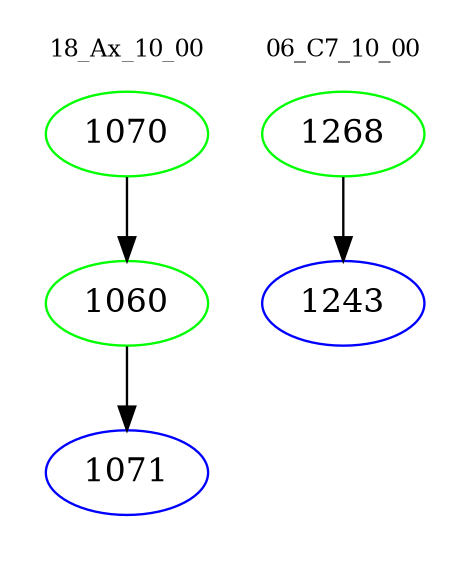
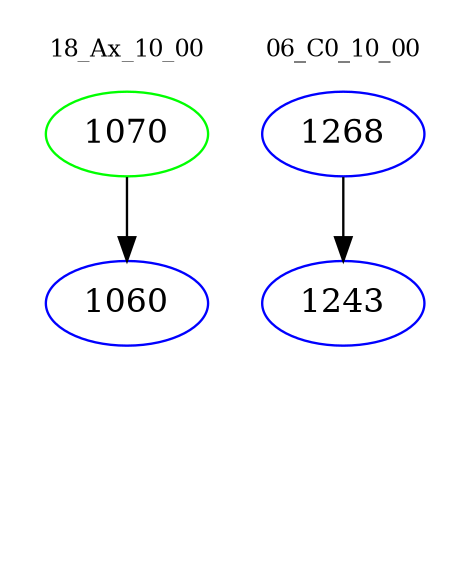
cluster "06_C7_10_00": label "06_C7_10_00" -> "06_C0_10_00"
node "1268": color green -> blue
node "1060": color green -> blue
node "1071": removed
